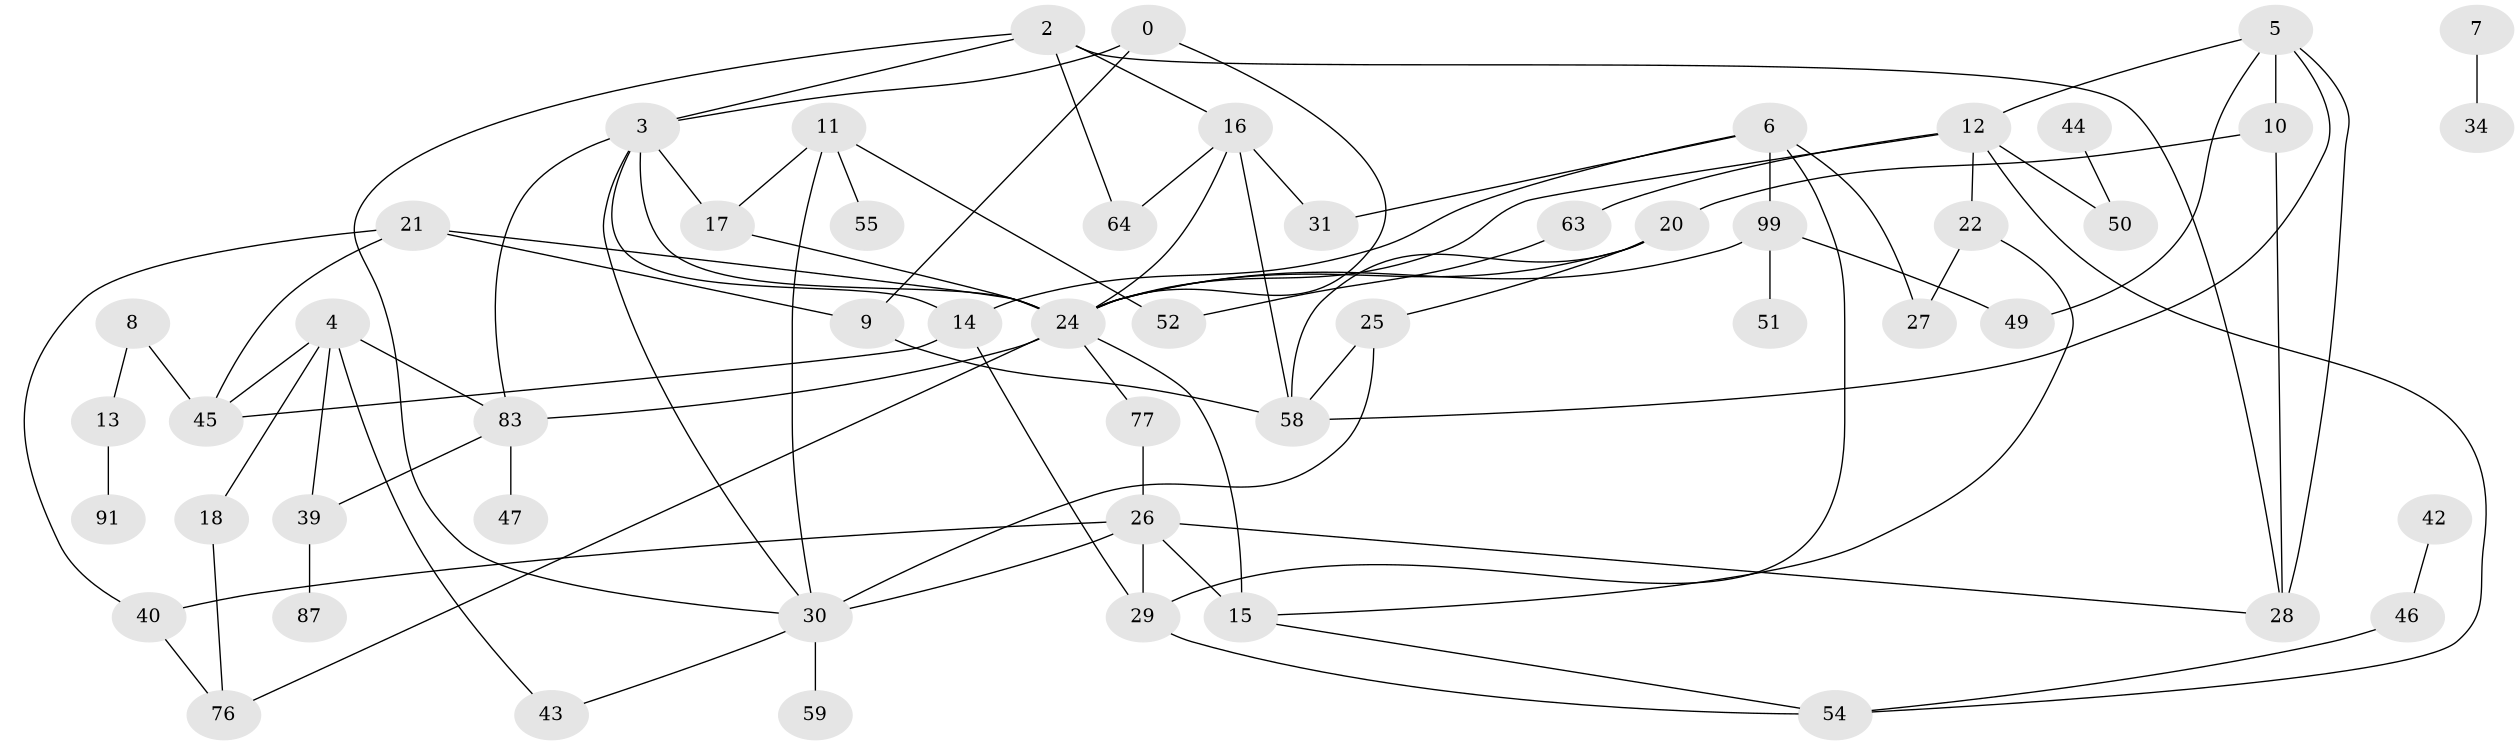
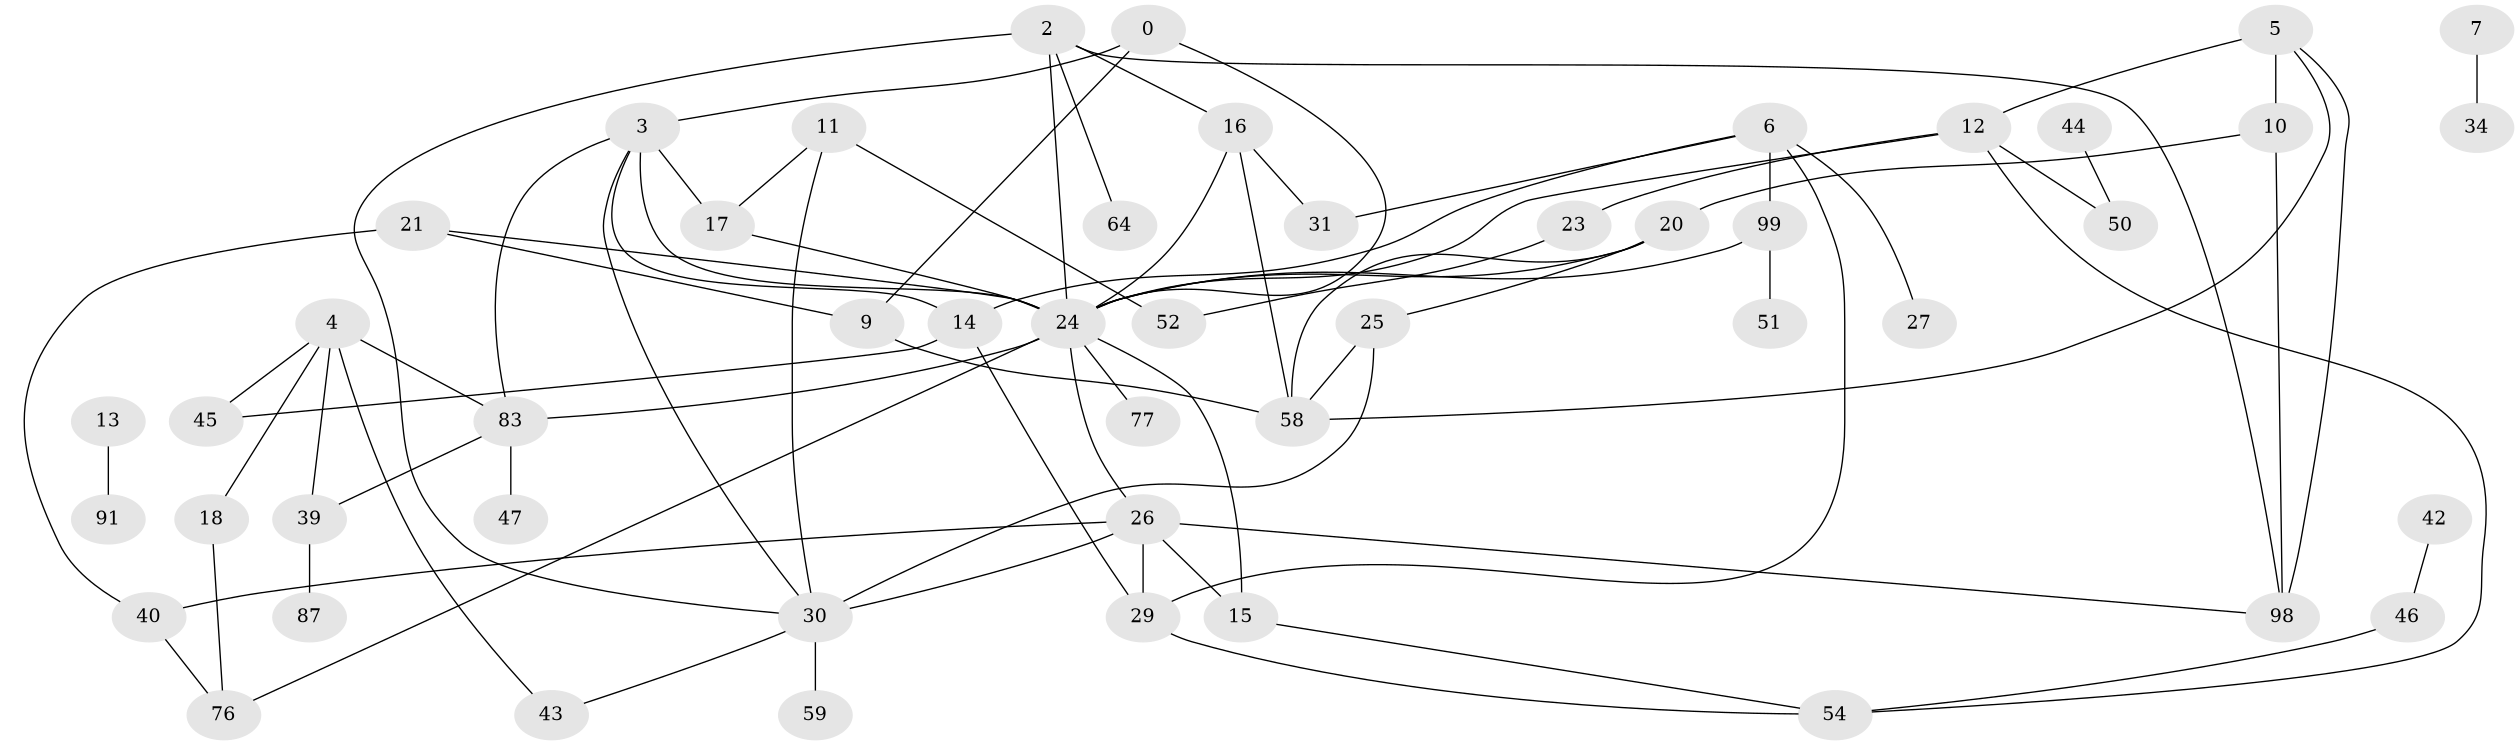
edge "2" -- "3": now "2" -- "24"
edge "16" -- "64": removed
node "55": removed
node "63": label "63" -> "23"
node "22": removed
edge "21" -- "45": removed
node "8": removed
node "49": removed
edge "77" -- "26": now "24" -- "26"
node "28": label "28" -> "98"
